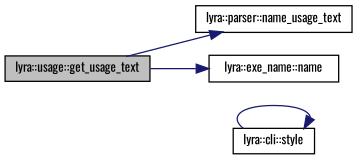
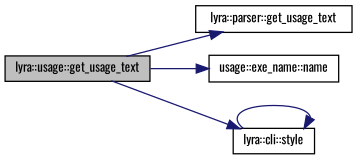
node "lyra::parser::name_usage_text": label "lyra::parser::name_usage_text" -> "lyra::parser::get_usage_text"
node "lyra::exe_name::name": label "lyra::exe_name::name" -> "usage::exe_name::name"
edge "lyra::usage::get_usage_text" -> "lyra::cli::style": added
